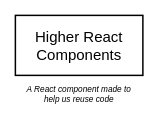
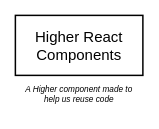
node "A React component made to help us reuse code": label "A React component made to help us reuse code" -> "A Higher component made to help us reuse code"
